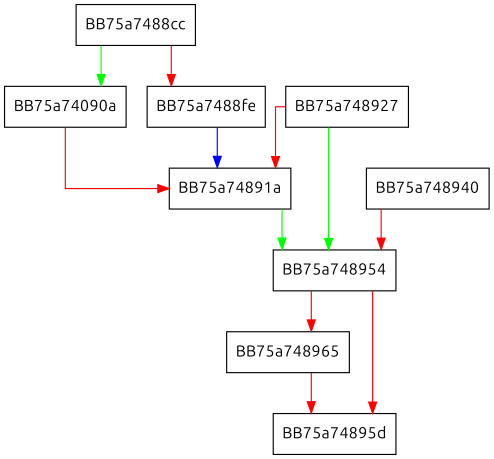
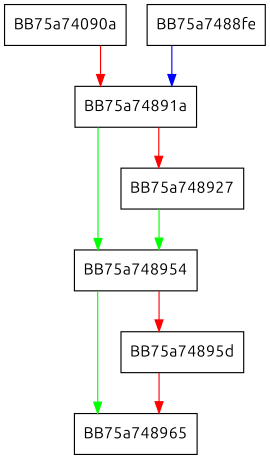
node "BB75a7488cc": removed
edge "BB75a748927" -> "BB75a74891a": reversed
node "BB75a748940": removed
edge "BB75a748954" -> "BB75a748965": color red -> green
edge "BB75a748965" -> "BB75a74895d": reversed
